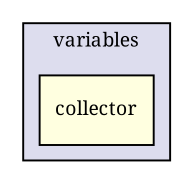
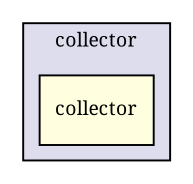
cluster "variables": label "variables" -> "collector"
